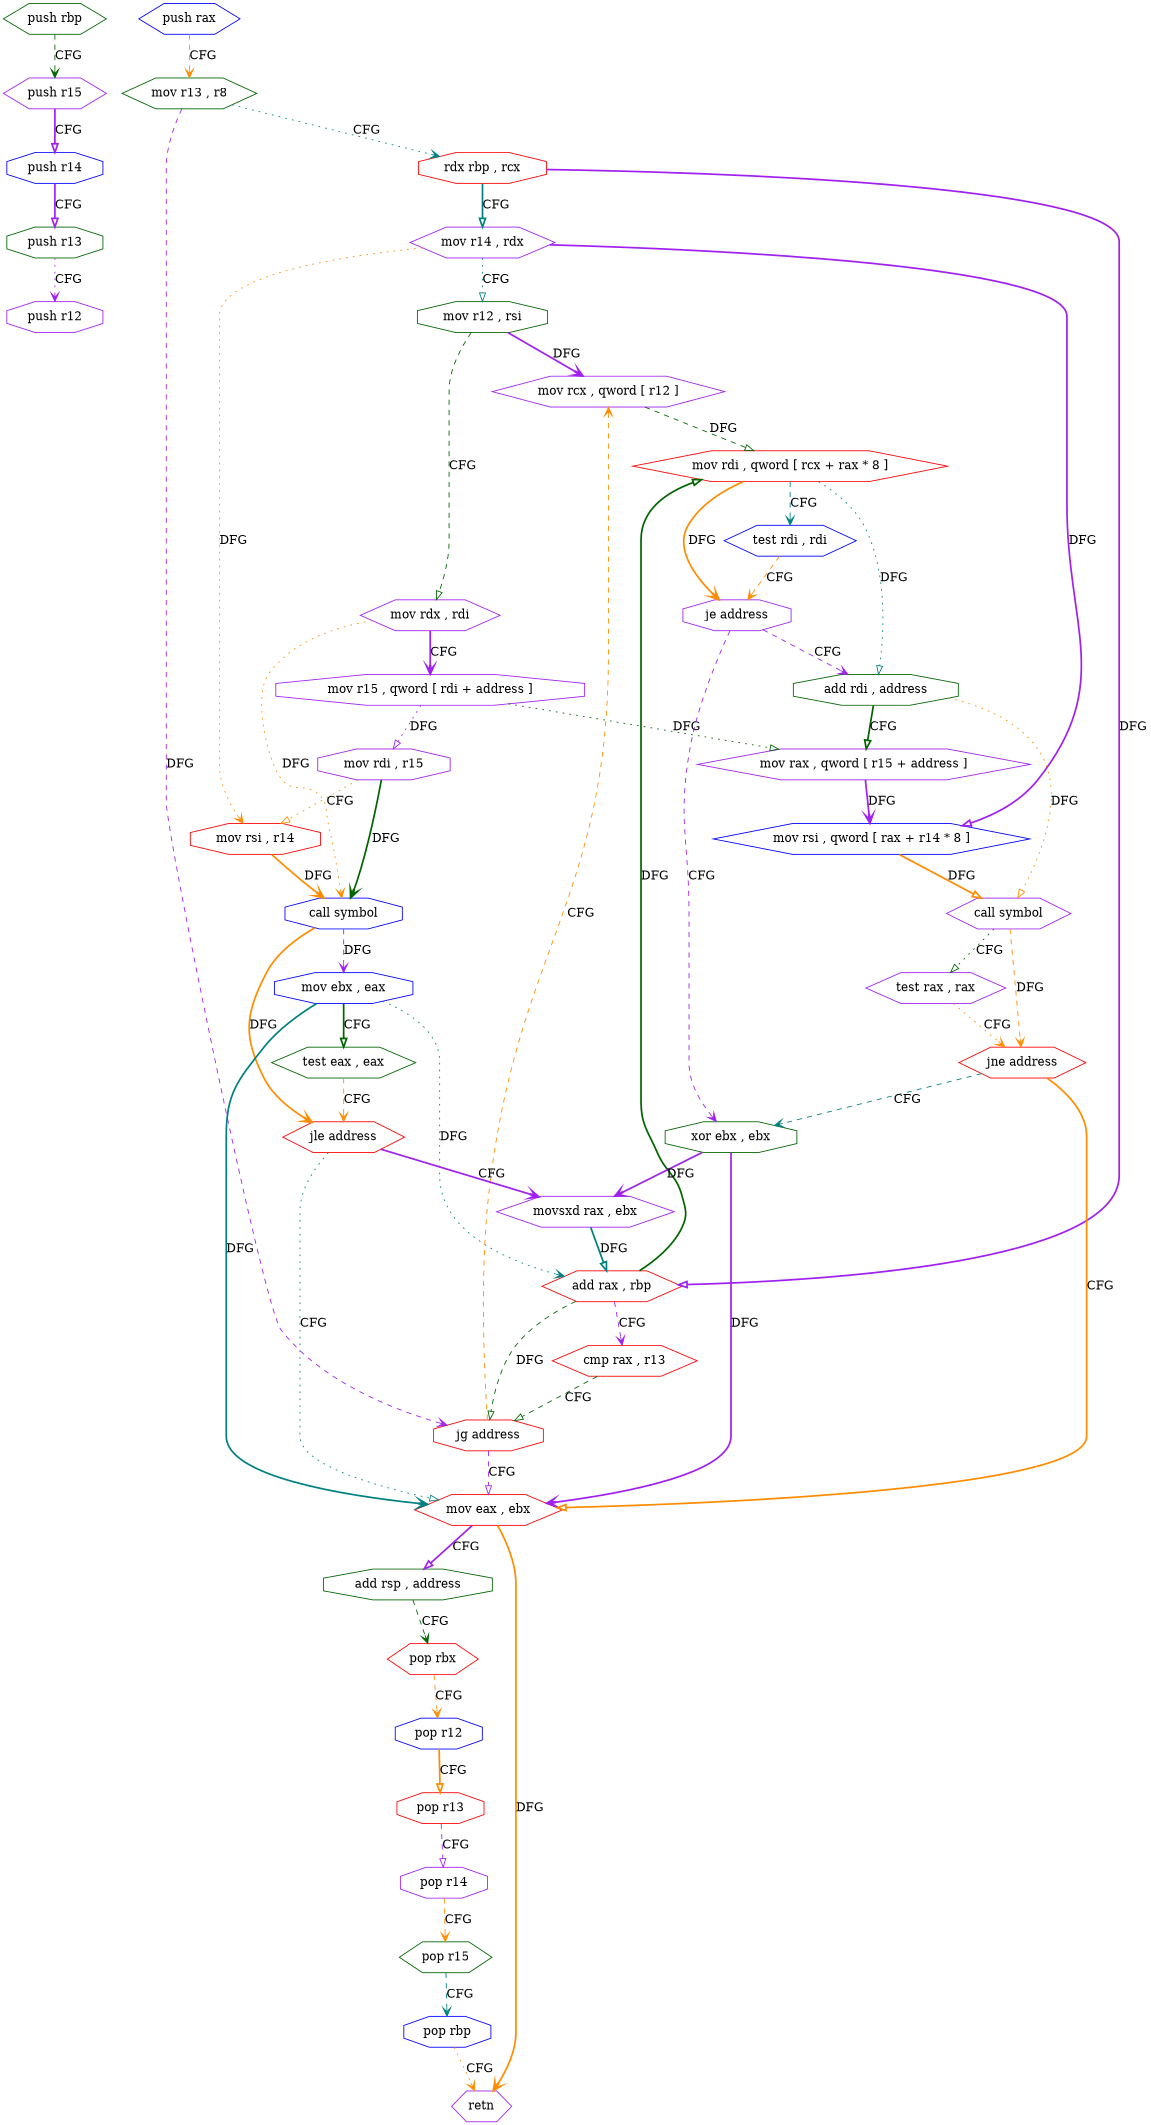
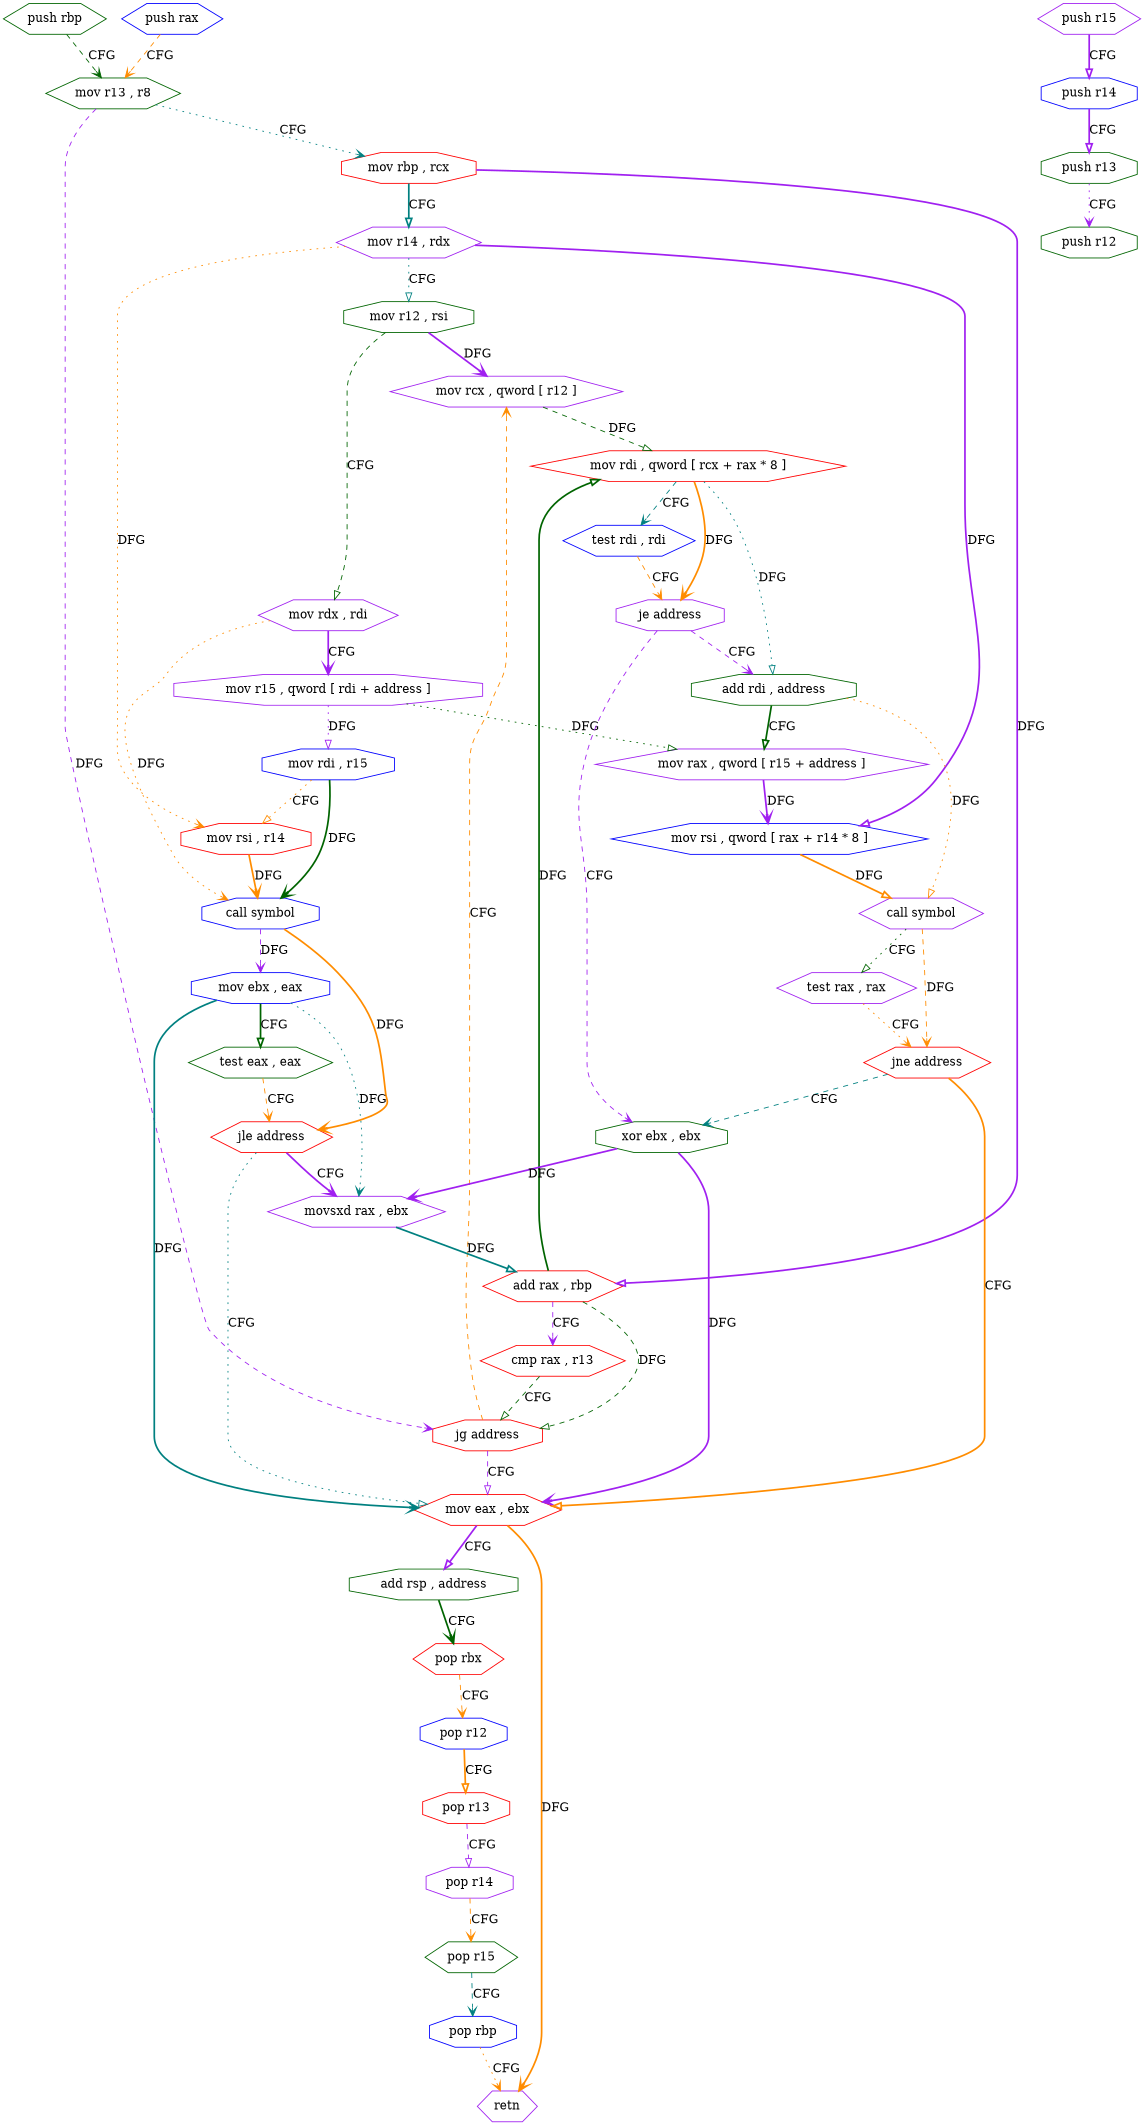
edge "push rbp" -> "push r15": now "push rbp" -> "mov r13 , r8"
node "rdx rbp , rcx": label "rdx rbp , rcx" -> "mov rbp , rcx"
node "push r12": color purple -> darkgreen
node "mov rdi , r15": color purple -> blue
edge "mov ebx , eax" -> "add rax , rbp": now "mov ebx , eax" -> "movsxd rax , ebx"
edge "add rsp , address" -> "pop rbx": style dashed -> bold
